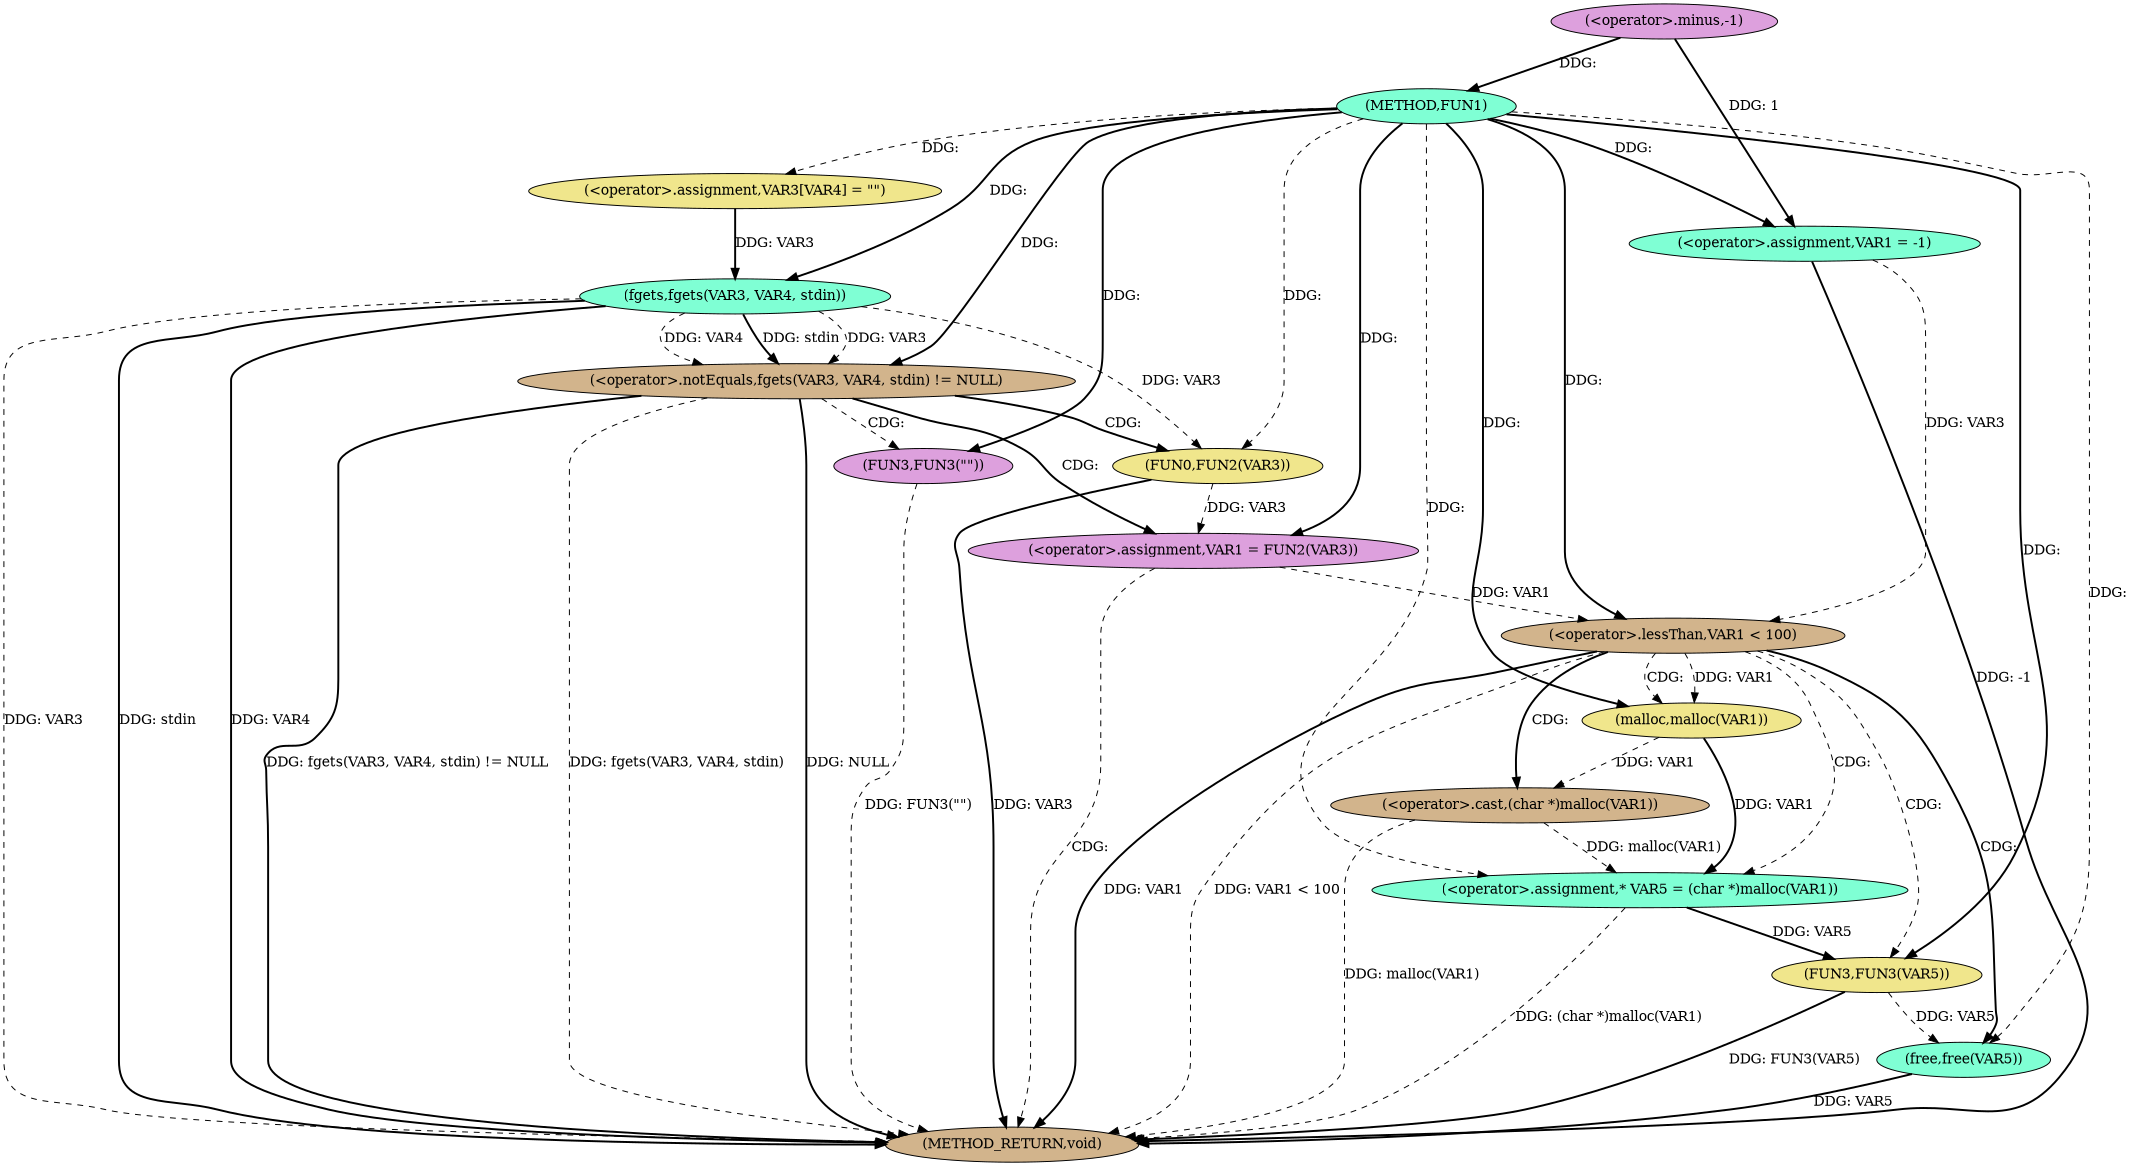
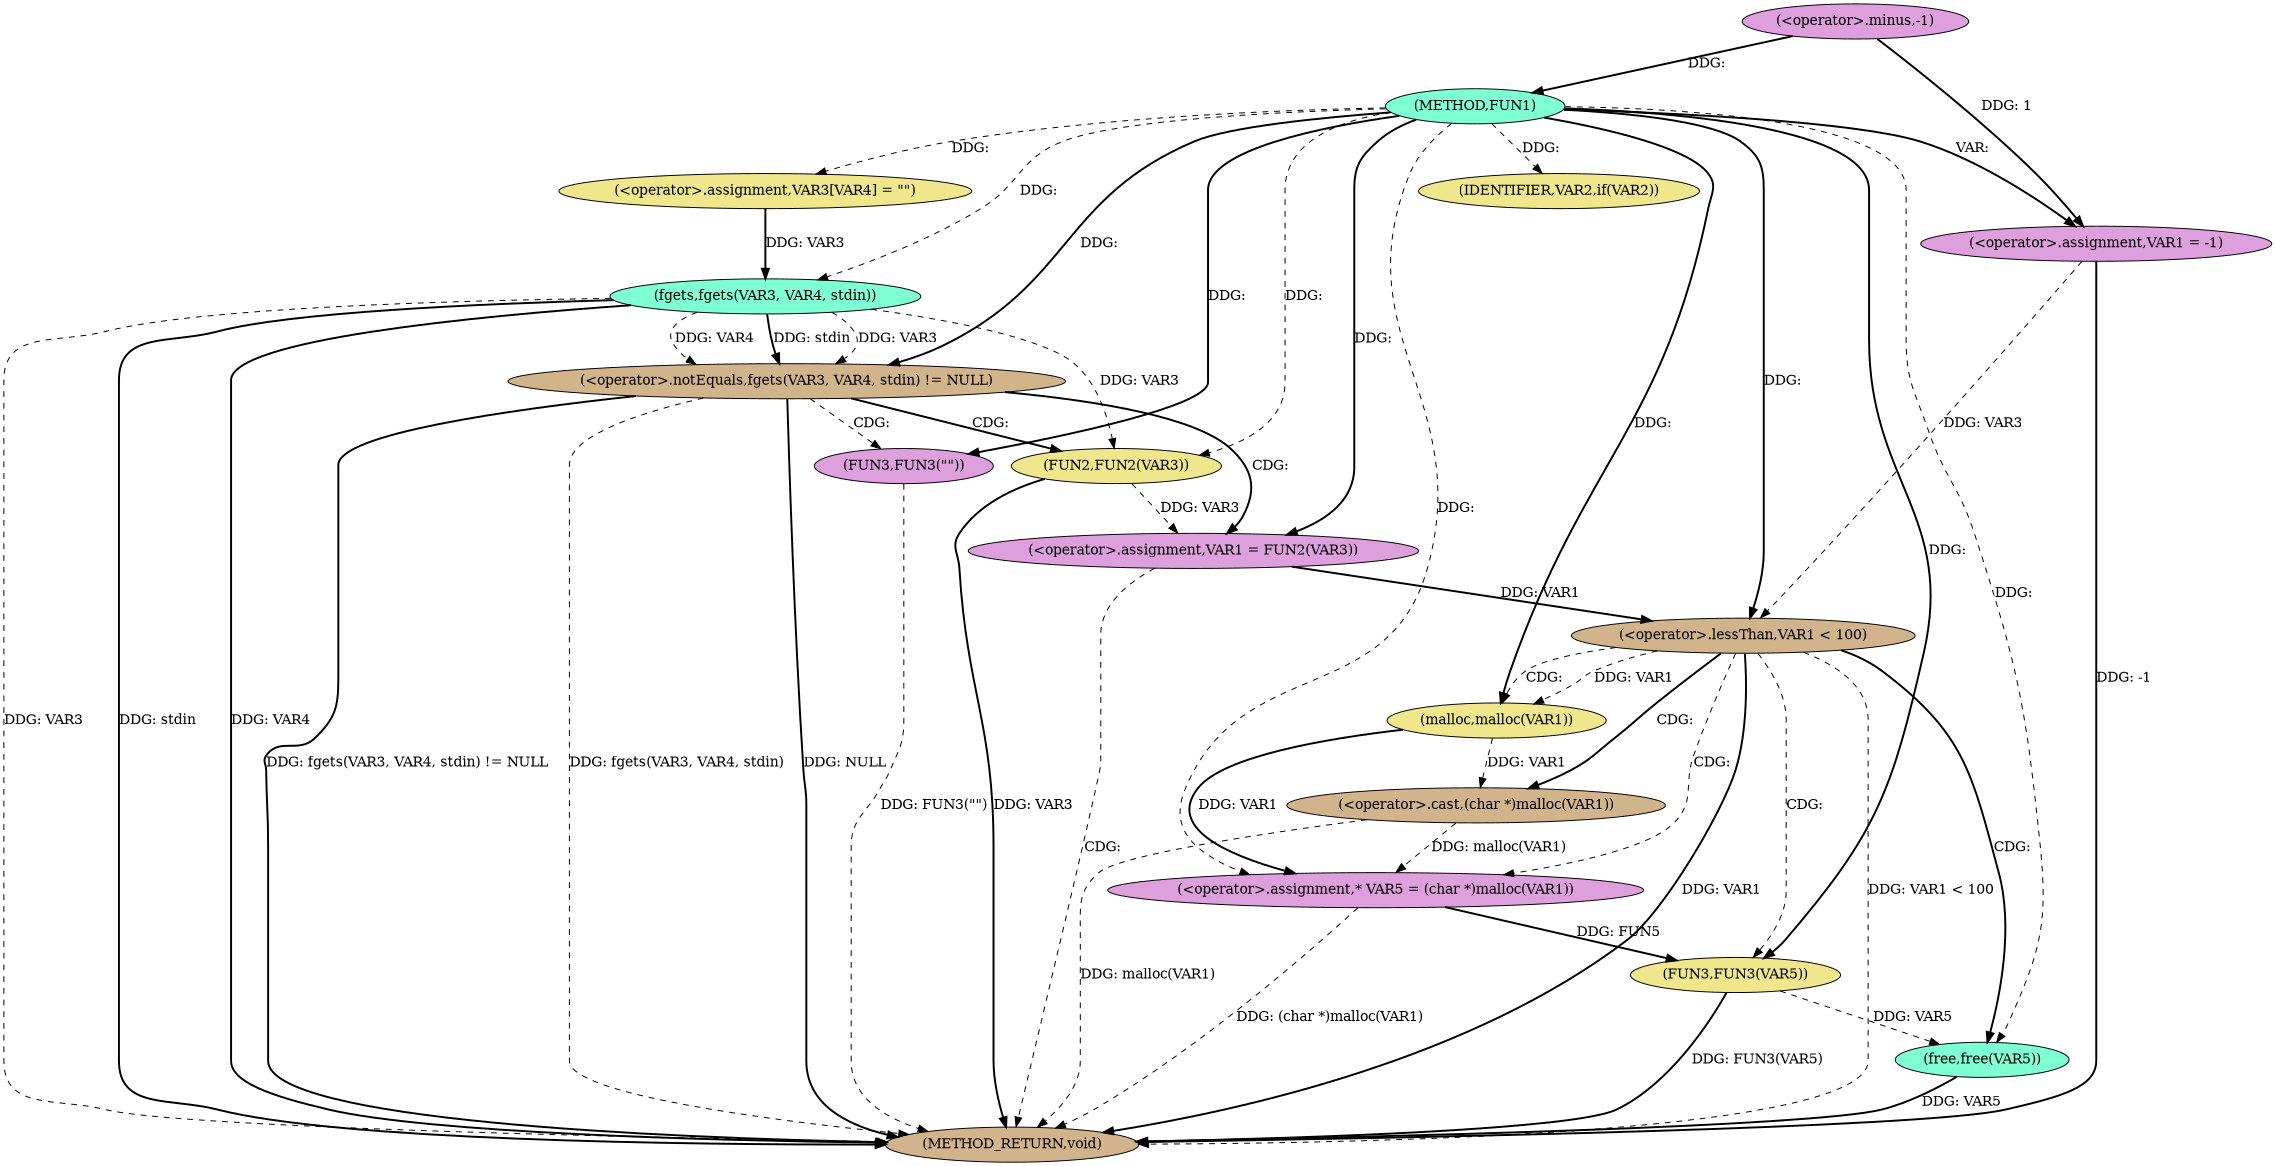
edge "(METHOD,FUN1)" -> "(fgets,fgets(VAR3, VAR4, stdin))": style bold -> dashed
edge "(METHOD,FUN1)" -> "(<operator>.assignment,VAR1 = -1)": label "DDG: " -> "VAR: "
node "(IDENTIFIER,VAR2,if(VAR2))": added
node "(<operator>.assignment,VAR1 = -1)": fillcolor aquamarine -> plum
node "(FUN0,FUN2(VAR3))": label "(FUN0,FUN2(VAR3))" -> "(FUN2,FUN2(VAR3))"
edge "(<operator>.assignment,VAR1 = FUN2(VAR3))" -> "(<operator>.lessThan,VAR1 < 100)": style dashed -> bold
node "(<operator>.assignment,* VAR5 = (char *)malloc(VAR1))": fillcolor aquamarine -> plum
edge "(<operator>.assignment,* VAR5 = (char *)malloc(VAR1))" -> "(FUN3,FUN3(VAR5))": label "DDG: VAR5" -> "DDG: FUN5"
